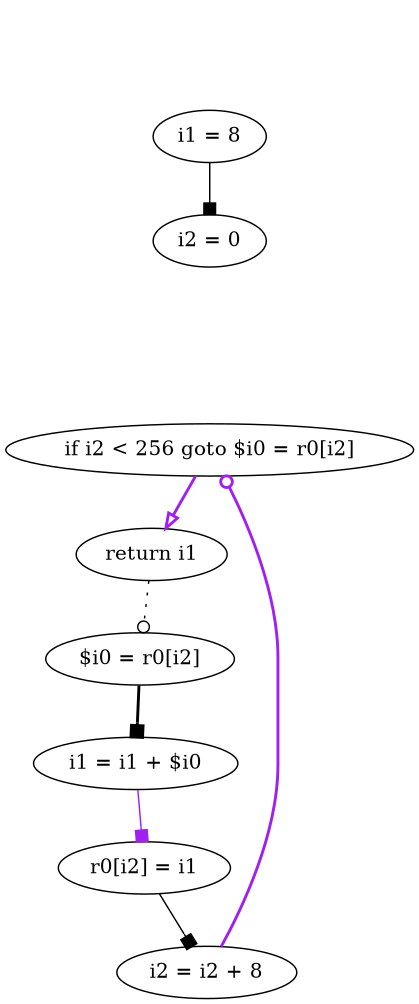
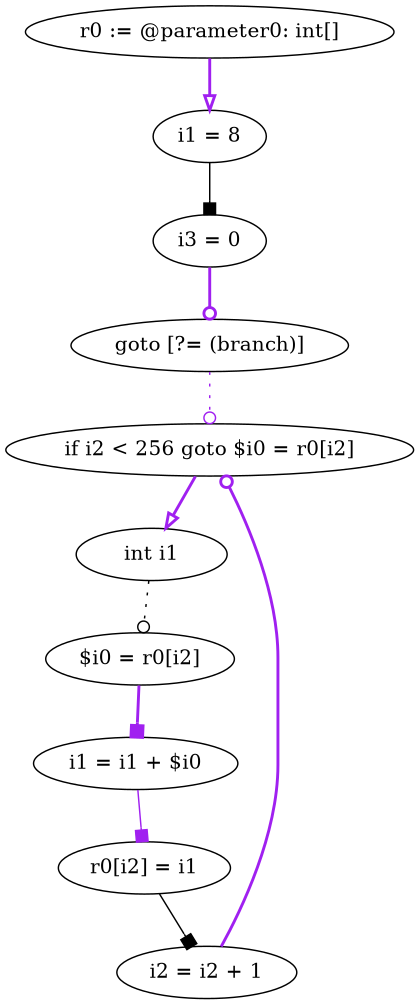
node "r0 := @parameter0: int[]": added
node "i2 = 0": label "i2 = 0" -> "i3 = 0"
node "goto [?= (branch)]": added
node "return i1": label "return i1" -> "int i1"
edge "$i0 = r0[i2]" -> "i1 = i1 + $i0": color black -> purple
node "i2 = i2 + 8": label "i2 = i2 + 8" -> "i2 = i2 + 1"
